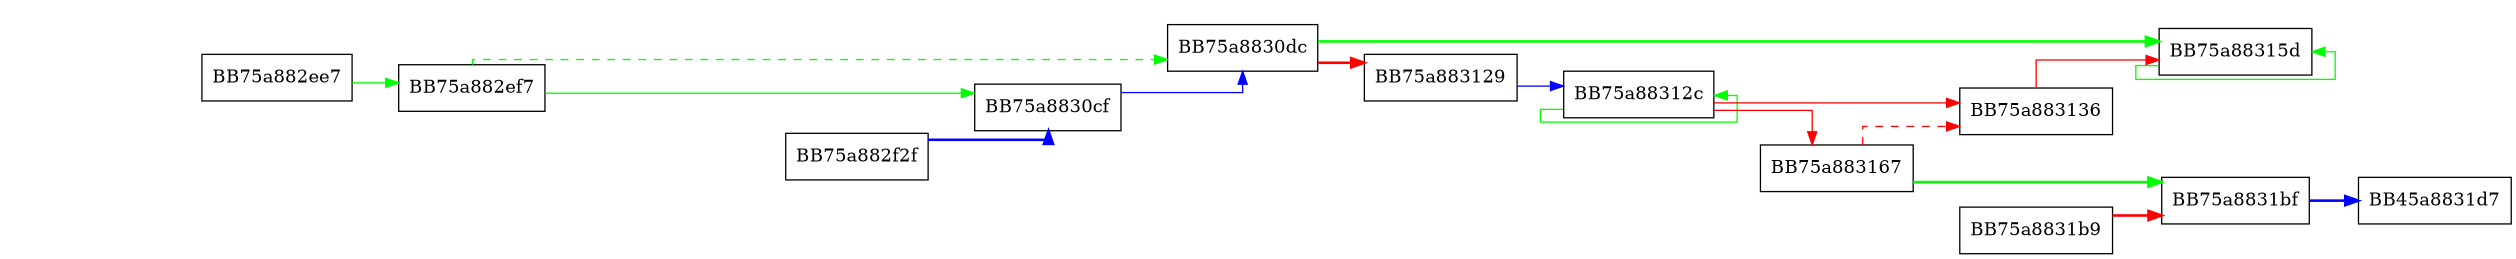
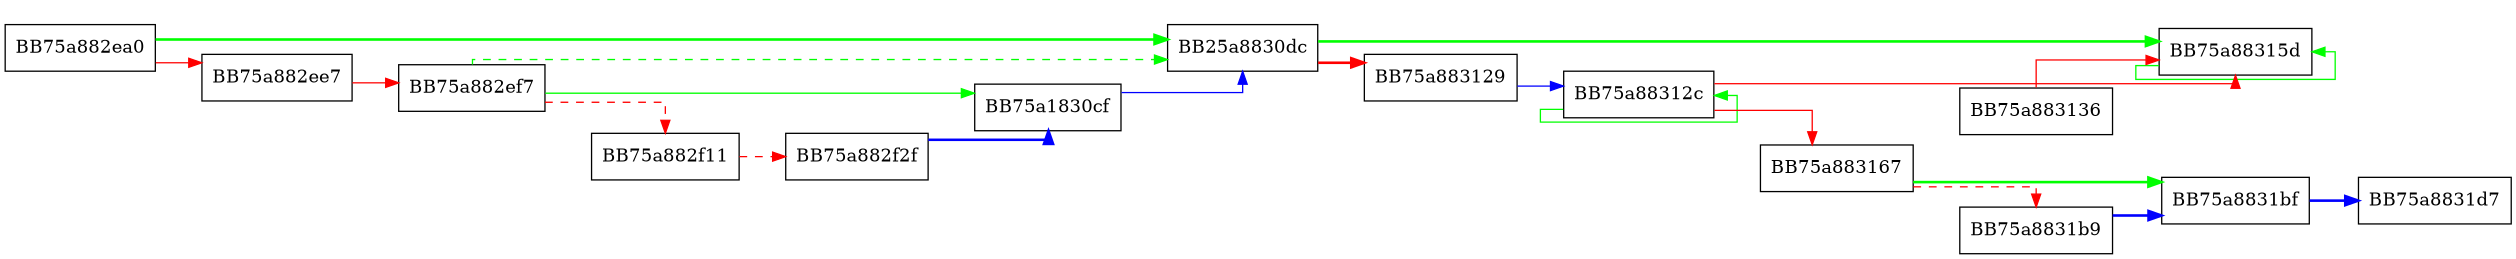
node "BB75a882ea0": added
node "BB75a8830dc": label "BB75a8830dc" -> "BB25a8830dc"
edge "BB75a882ee7" -> "BB75a882ef7": color green -> red
edge "BB75a88312c" -> "BB75a883136": now "BB75a88312c" -> "BB75a88315d"
node "BB75a8830cf": label "BB75a8830cf" -> "BB75a1830cf"
edge "BB75a883167" -> "BB75a883136": now "BB75a883167" -> "BB75a8831b9"
node "BB75a882f11": added
node "BB45a8831d7": label "BB45a8831d7" -> "BB75a8831d7"
edge "BB75a8831b9" -> "BB75a8831bf": color red -> blue
